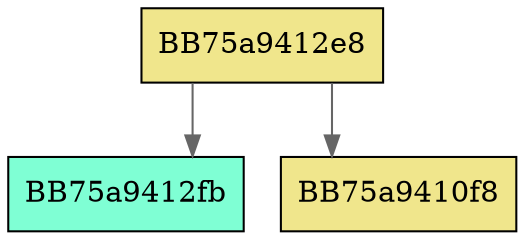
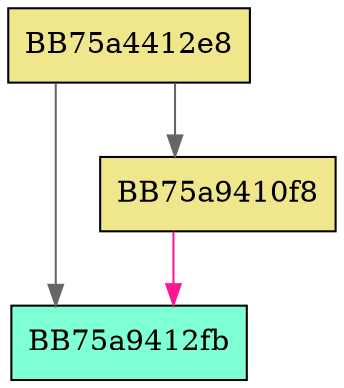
node "BB75a9412e8": label "BB75a9412e8" -> "BB75a4412e8"
edge "BB75a9410f8" -> "BB75a9412fb": added
